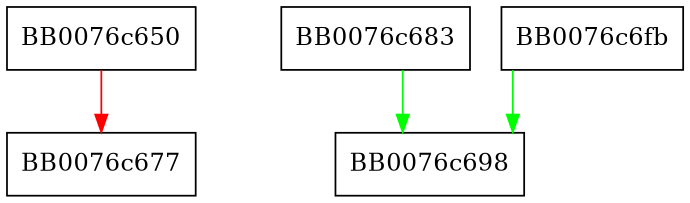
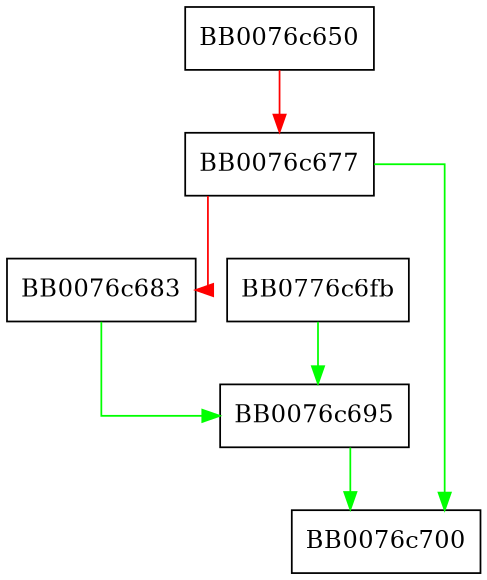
node "BB0076c6fb": label "BB0076c6fb" -> "BB0776c6fb"
node "BB0076c698": label "BB0076c698" -> "BB0076c695"
edge "BB0076c677" -> "BB0076c683": added
node "BB0076c700": added
